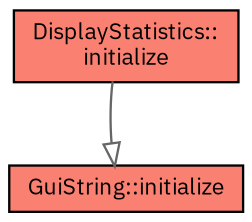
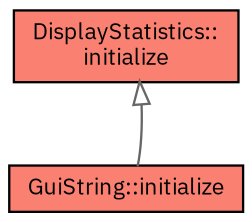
edge "DisplayStatistics:: initialize" -> "GuiString::initialize": reversed
